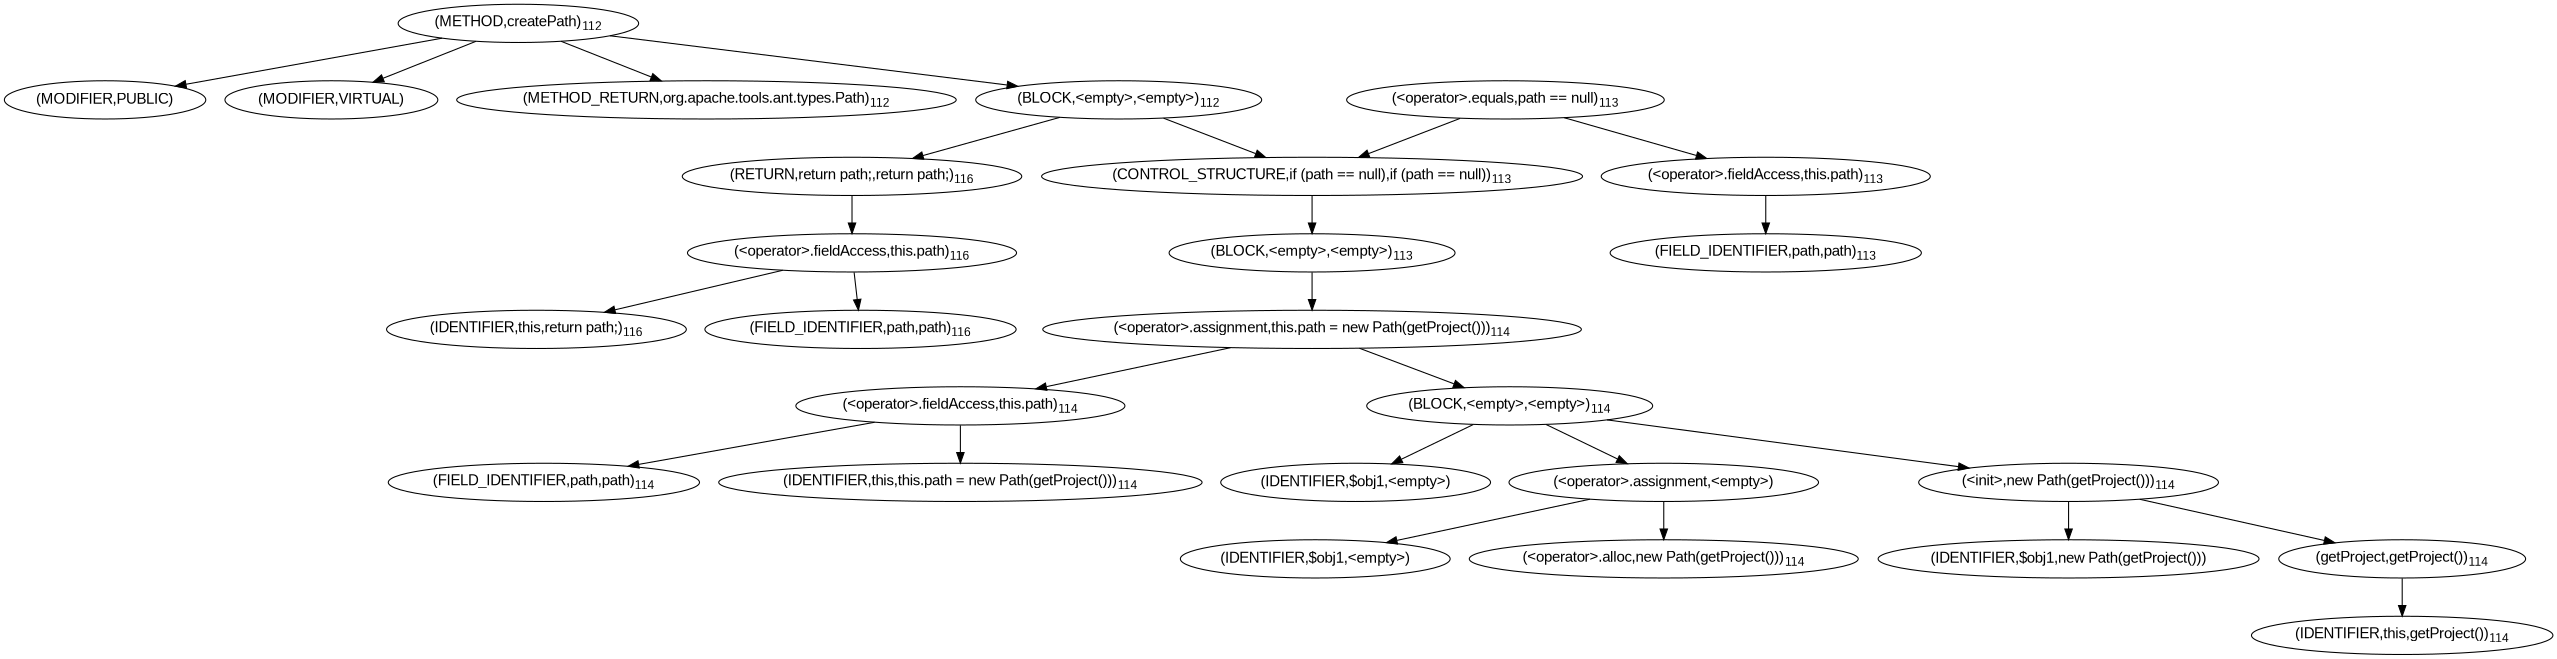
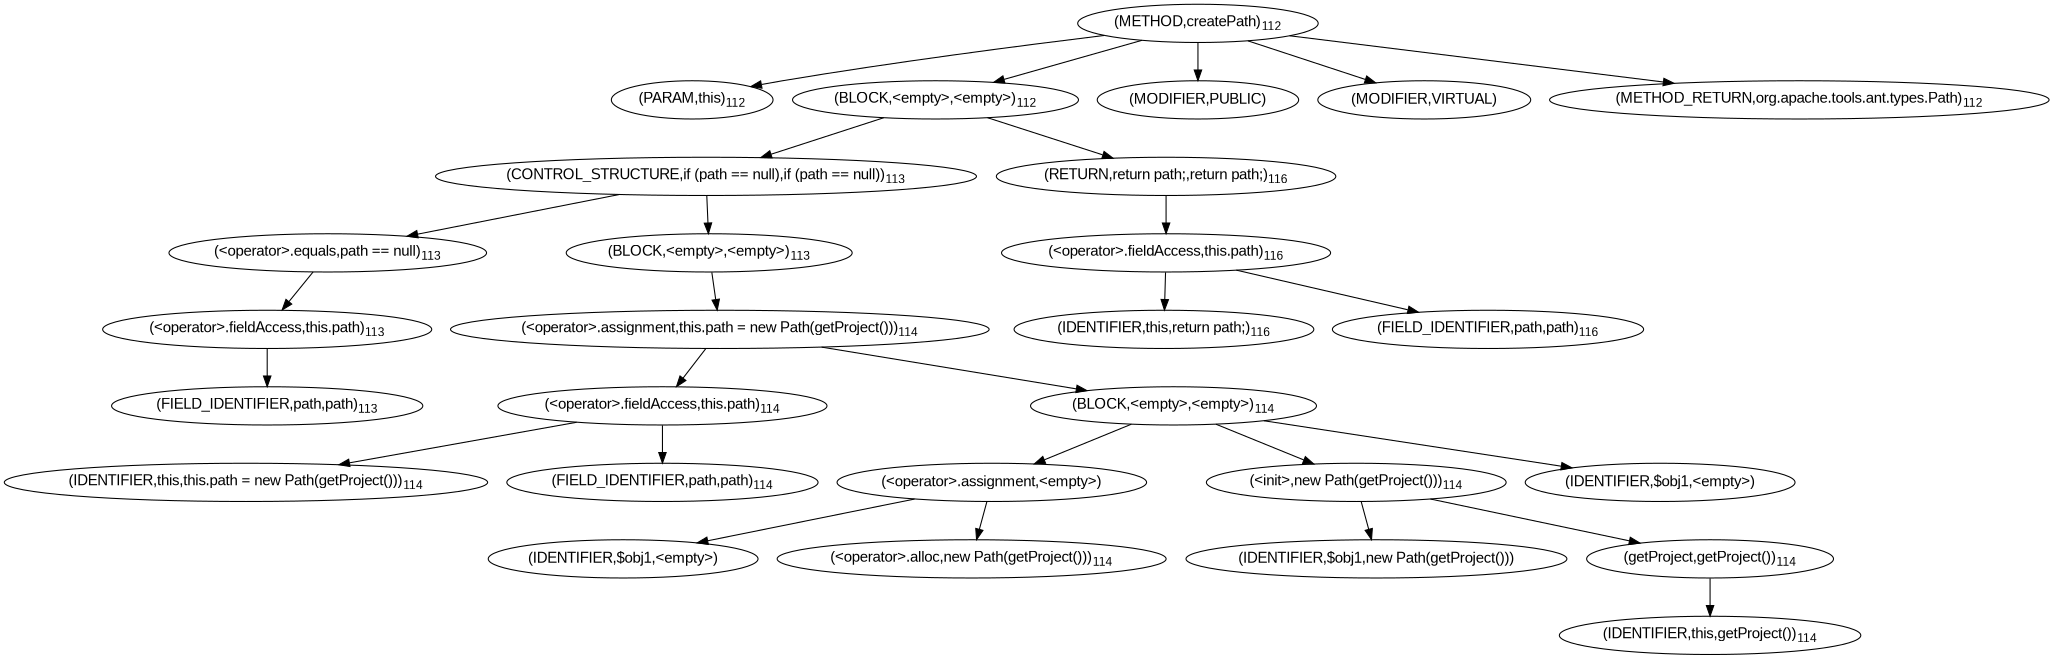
node "(PARAM,this)": added
edge "(<operator>.equals,path == null)" -> "(CONTROL_STRUCTURE,if (path == null),if (path == null))": reversed
